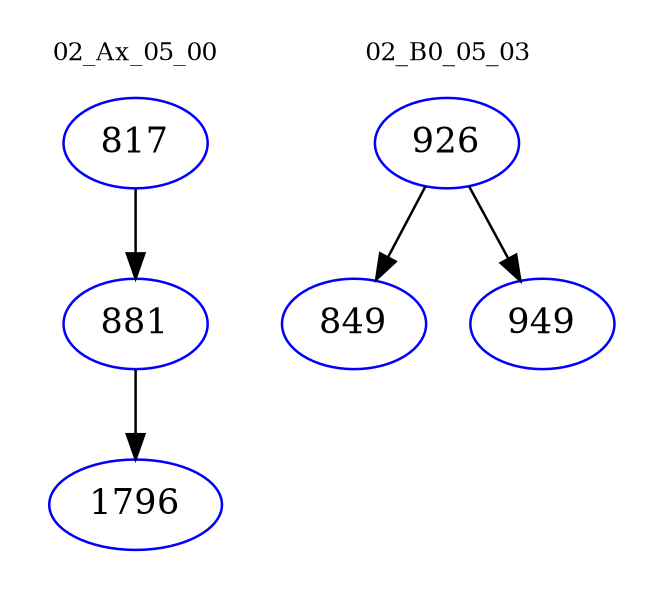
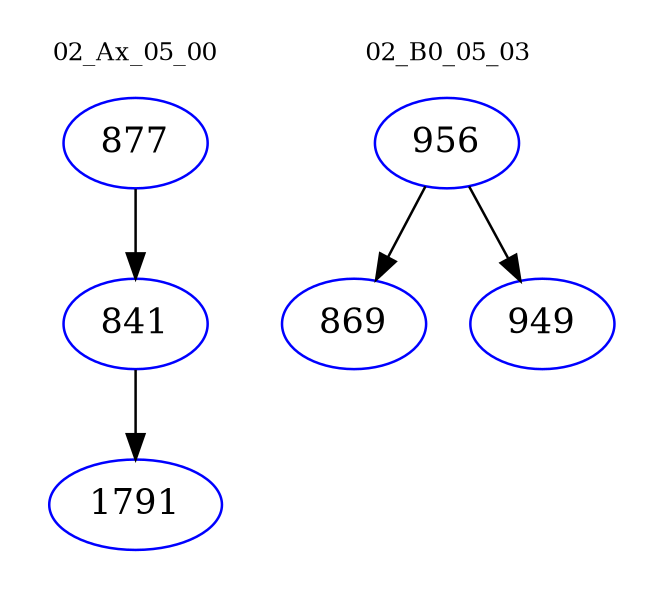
node "817": label "817" -> "877"
node "926": label "926" -> "956"
node "881": label "881" -> "841"
node "849": label "849" -> "869"
node "1796": label "1796" -> "1791"
